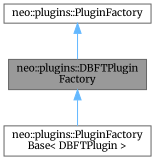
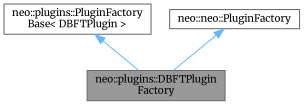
node "neo::plugins::PluginFactory": label "neo::plugins::PluginFactory" -> "neo::neo::PluginFactory"
edge "neo::plugins::PluginFactory Base< DBFTPlugin >" -> "neo::plugins::DBFTPlugin Factory": reversed
